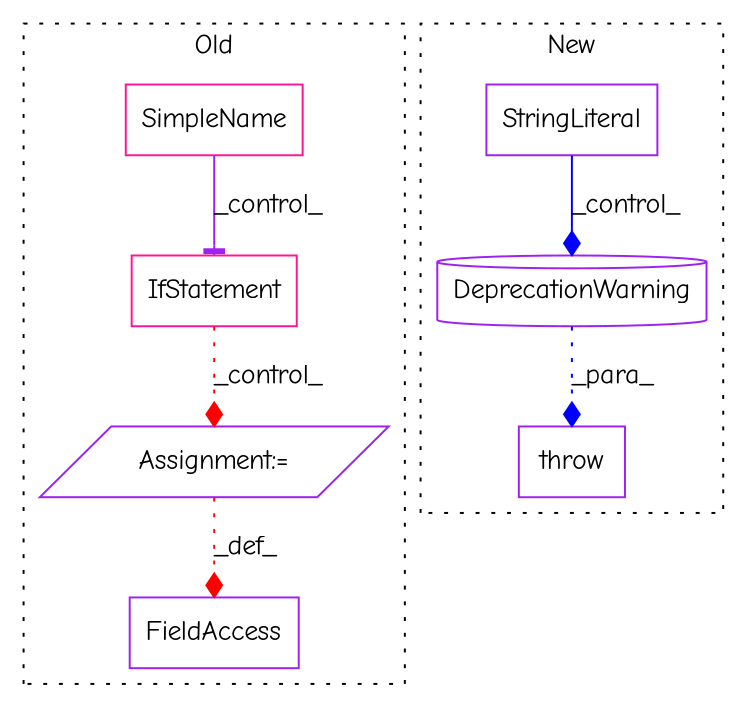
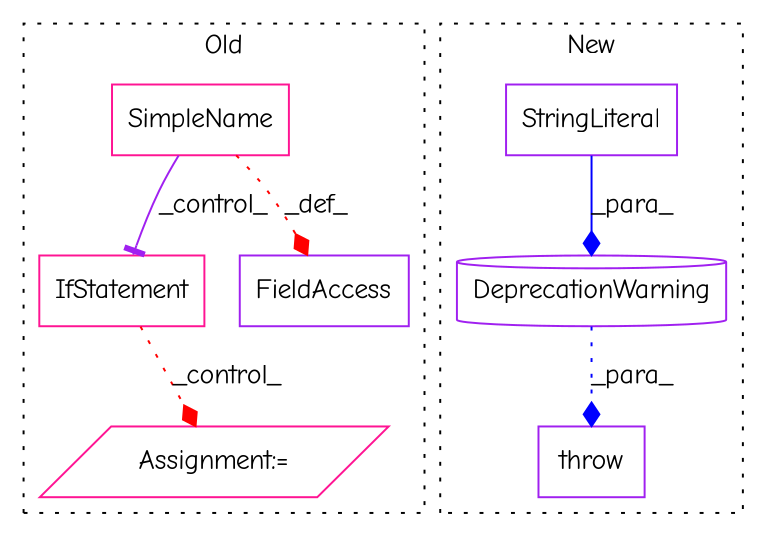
edge "StringLiteral" -> "DeprecationWarning": label "_control_" -> "_para_"
node "Assignment:=": color purple -> deeppink
edge "Assignment:=" -> "FieldAccess": now "SimpleName" -> "FieldAccess"
